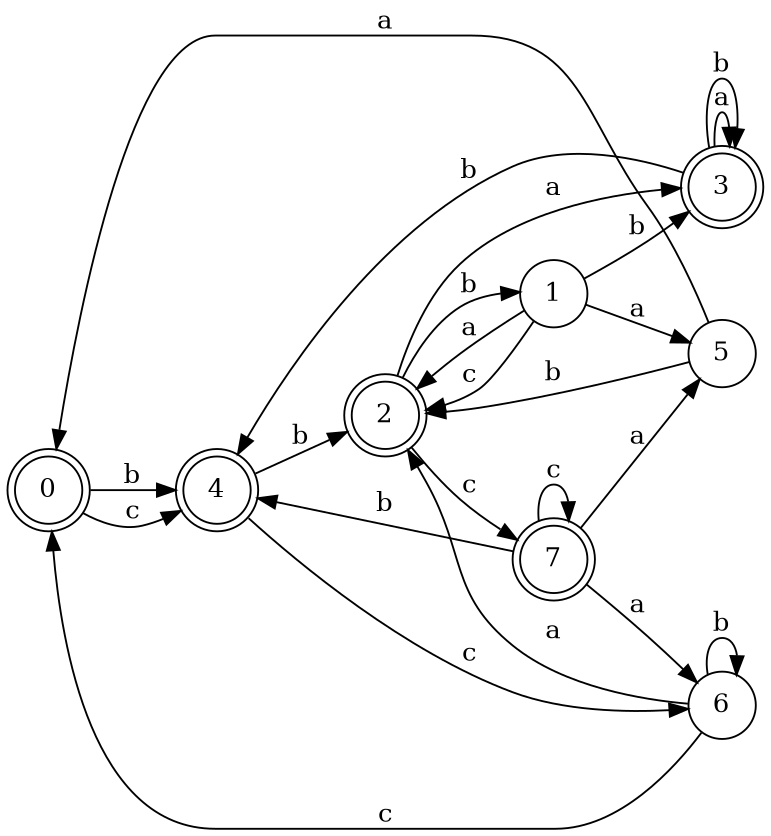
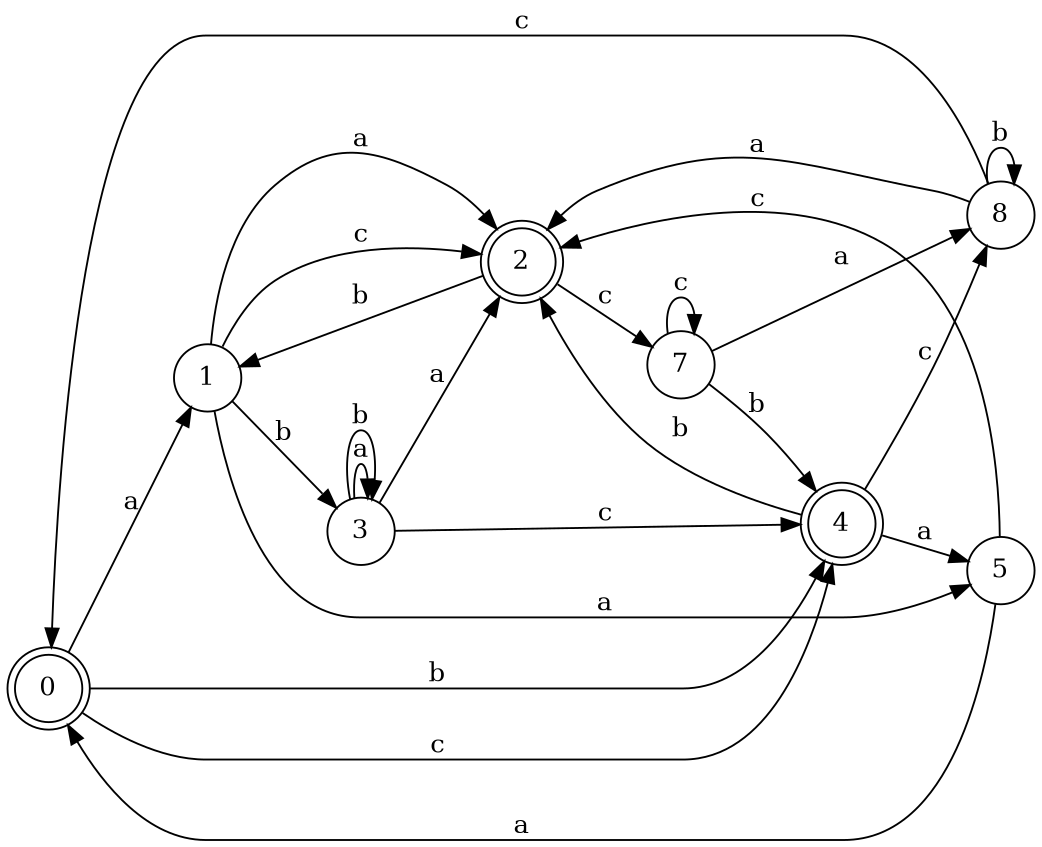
edge "3" -> "4": label "b" -> "c"
node "3": shape doublecircle -> circle
edge "2" -> "3": reversed
edge "5" -> "2": label "b" -> "c"
edge "7" -> "5": now "4" -> "5"
edge "0" -> "1": added, label "a"
node "7": shape doublecircle -> circle
node "6": label "6" -> "8"
